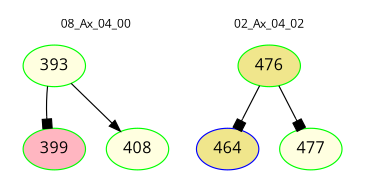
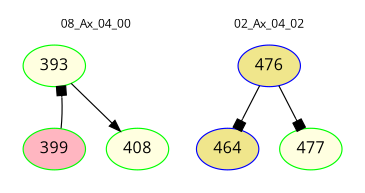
node "476": color green -> blue
edge "393" -> "399": reversed
